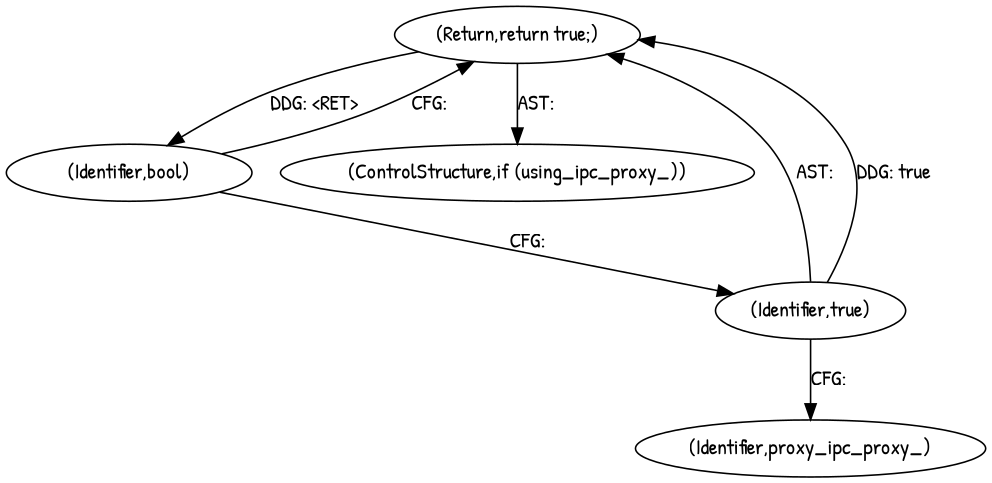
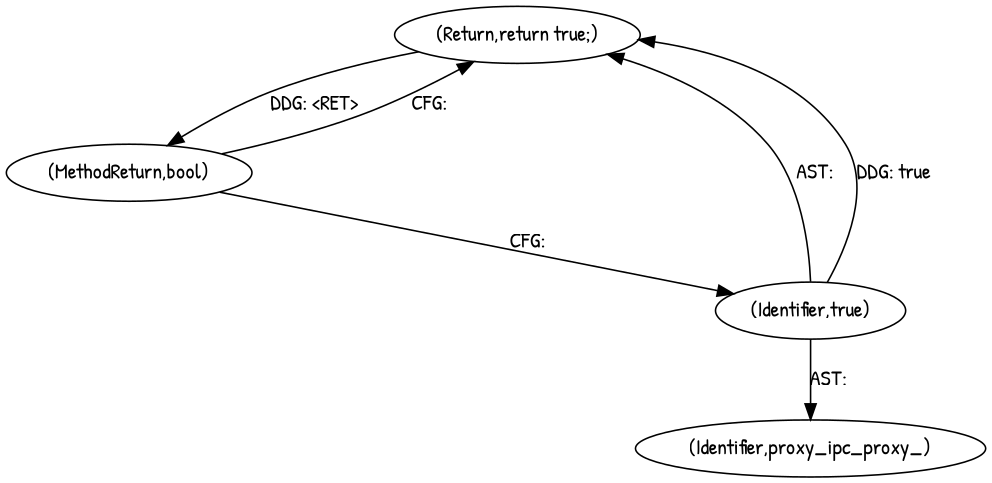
node "(Identifier,bool)": label "(Identifier,bool)" -> "(MethodReturn,bool)"
node "(ControlStructure,if (using_ipc_proxy_))": removed
edge "(Identifier,true)" -> "(Identifier,proxy_ipc_proxy_)": label "CFG: " -> "AST: "
